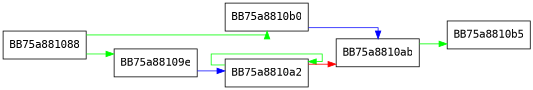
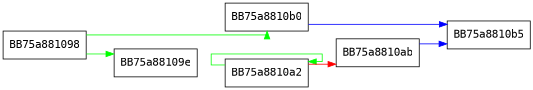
edge "BB75a8810b0" -> "BB75a8810ab": now "BB75a8810b0" -> "BB75a8810b5"
edge "BB75a8810ab" -> "BB75a8810b5": color green -> blue
node "BB75a881088": label "BB75a881088" -> "BB75a881098"
edge "BB75a88109e" -> "BB75a8810a2": removed
